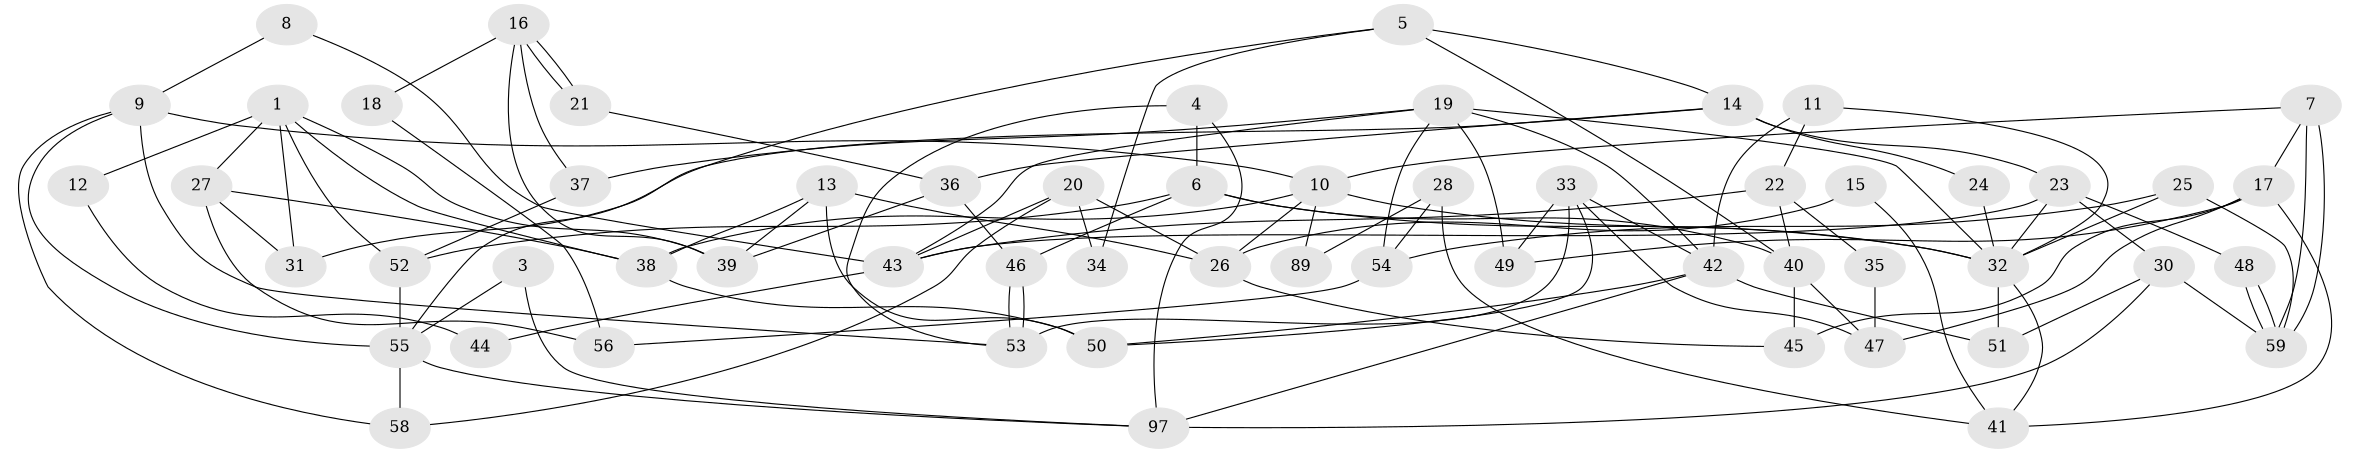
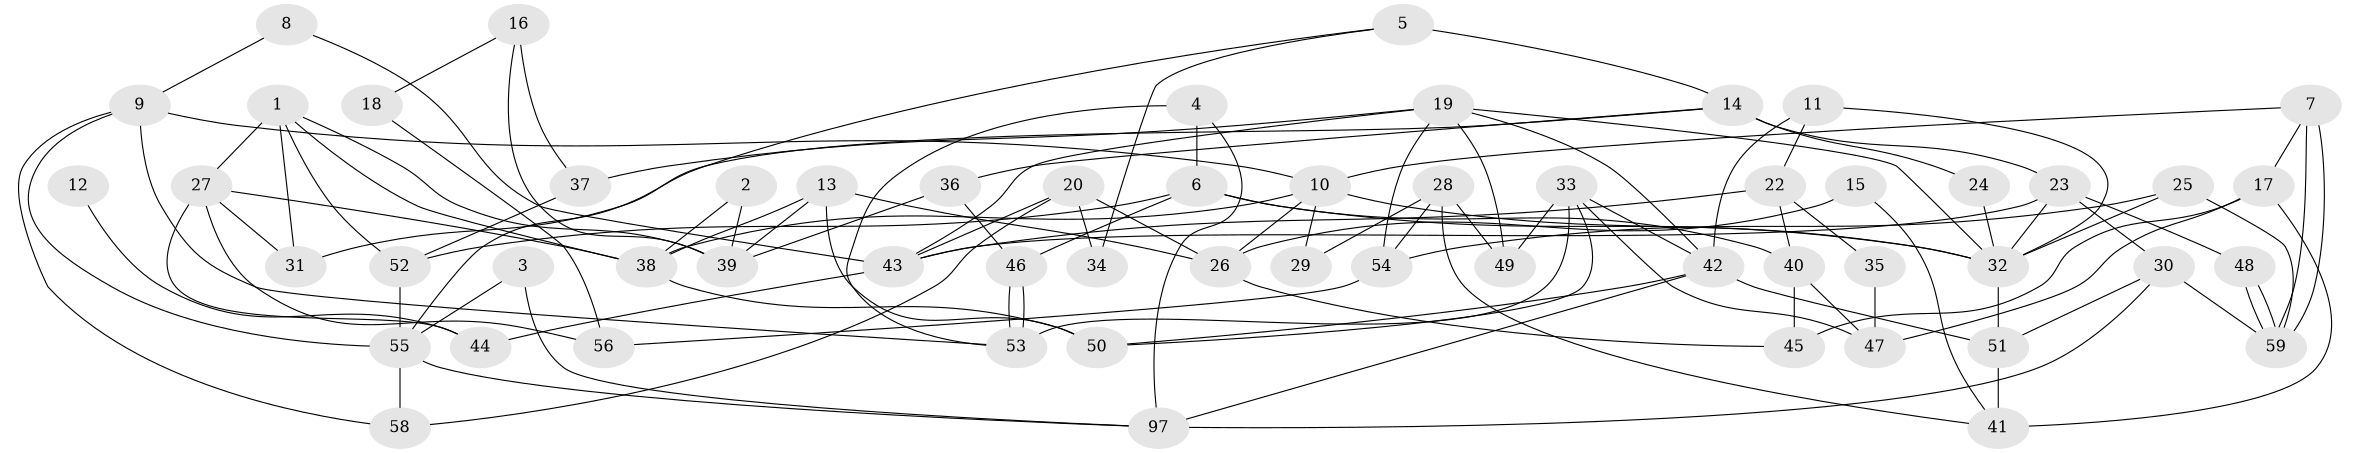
node "21": removed
edge "5" -- "40": removed
edge "1" -- "12": removed
node "2": added
edge "17" -- "49": now "28" -- "49"
node "89": label "89" -> "29"
edge "27" -- "44": added
edge "32" -- "41": now "51" -- "41"
